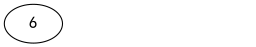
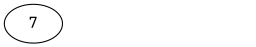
node "6": label "6" -> "7"
